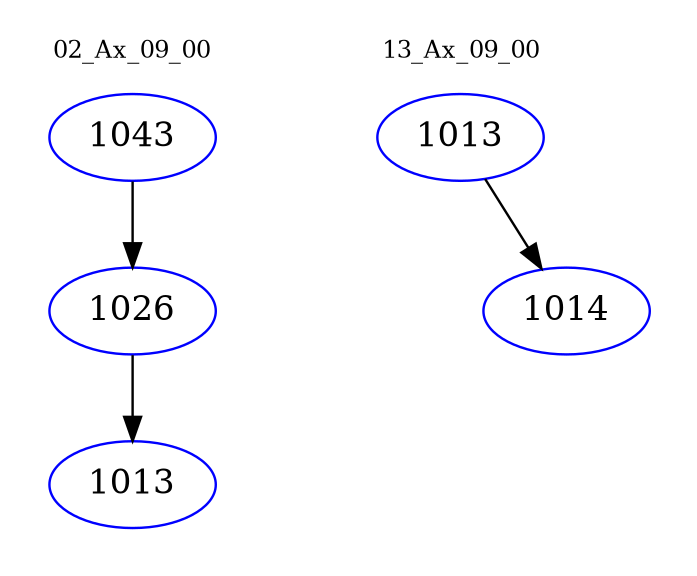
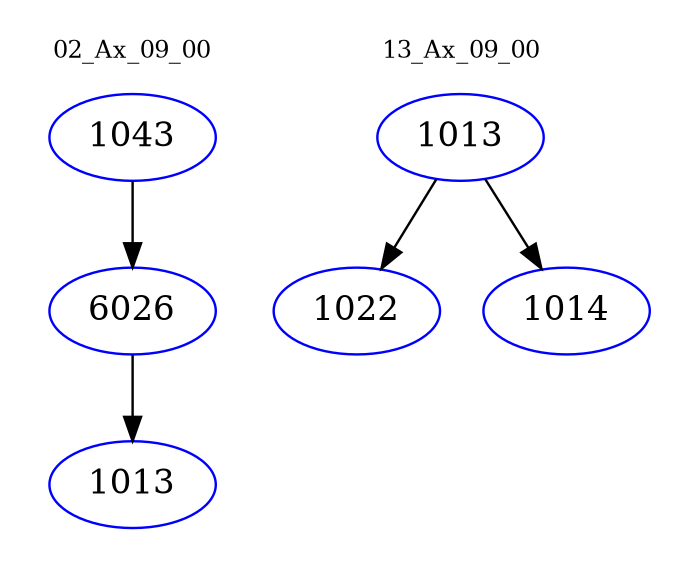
node "1026": label "1026" -> "6026"
node "1022": added
